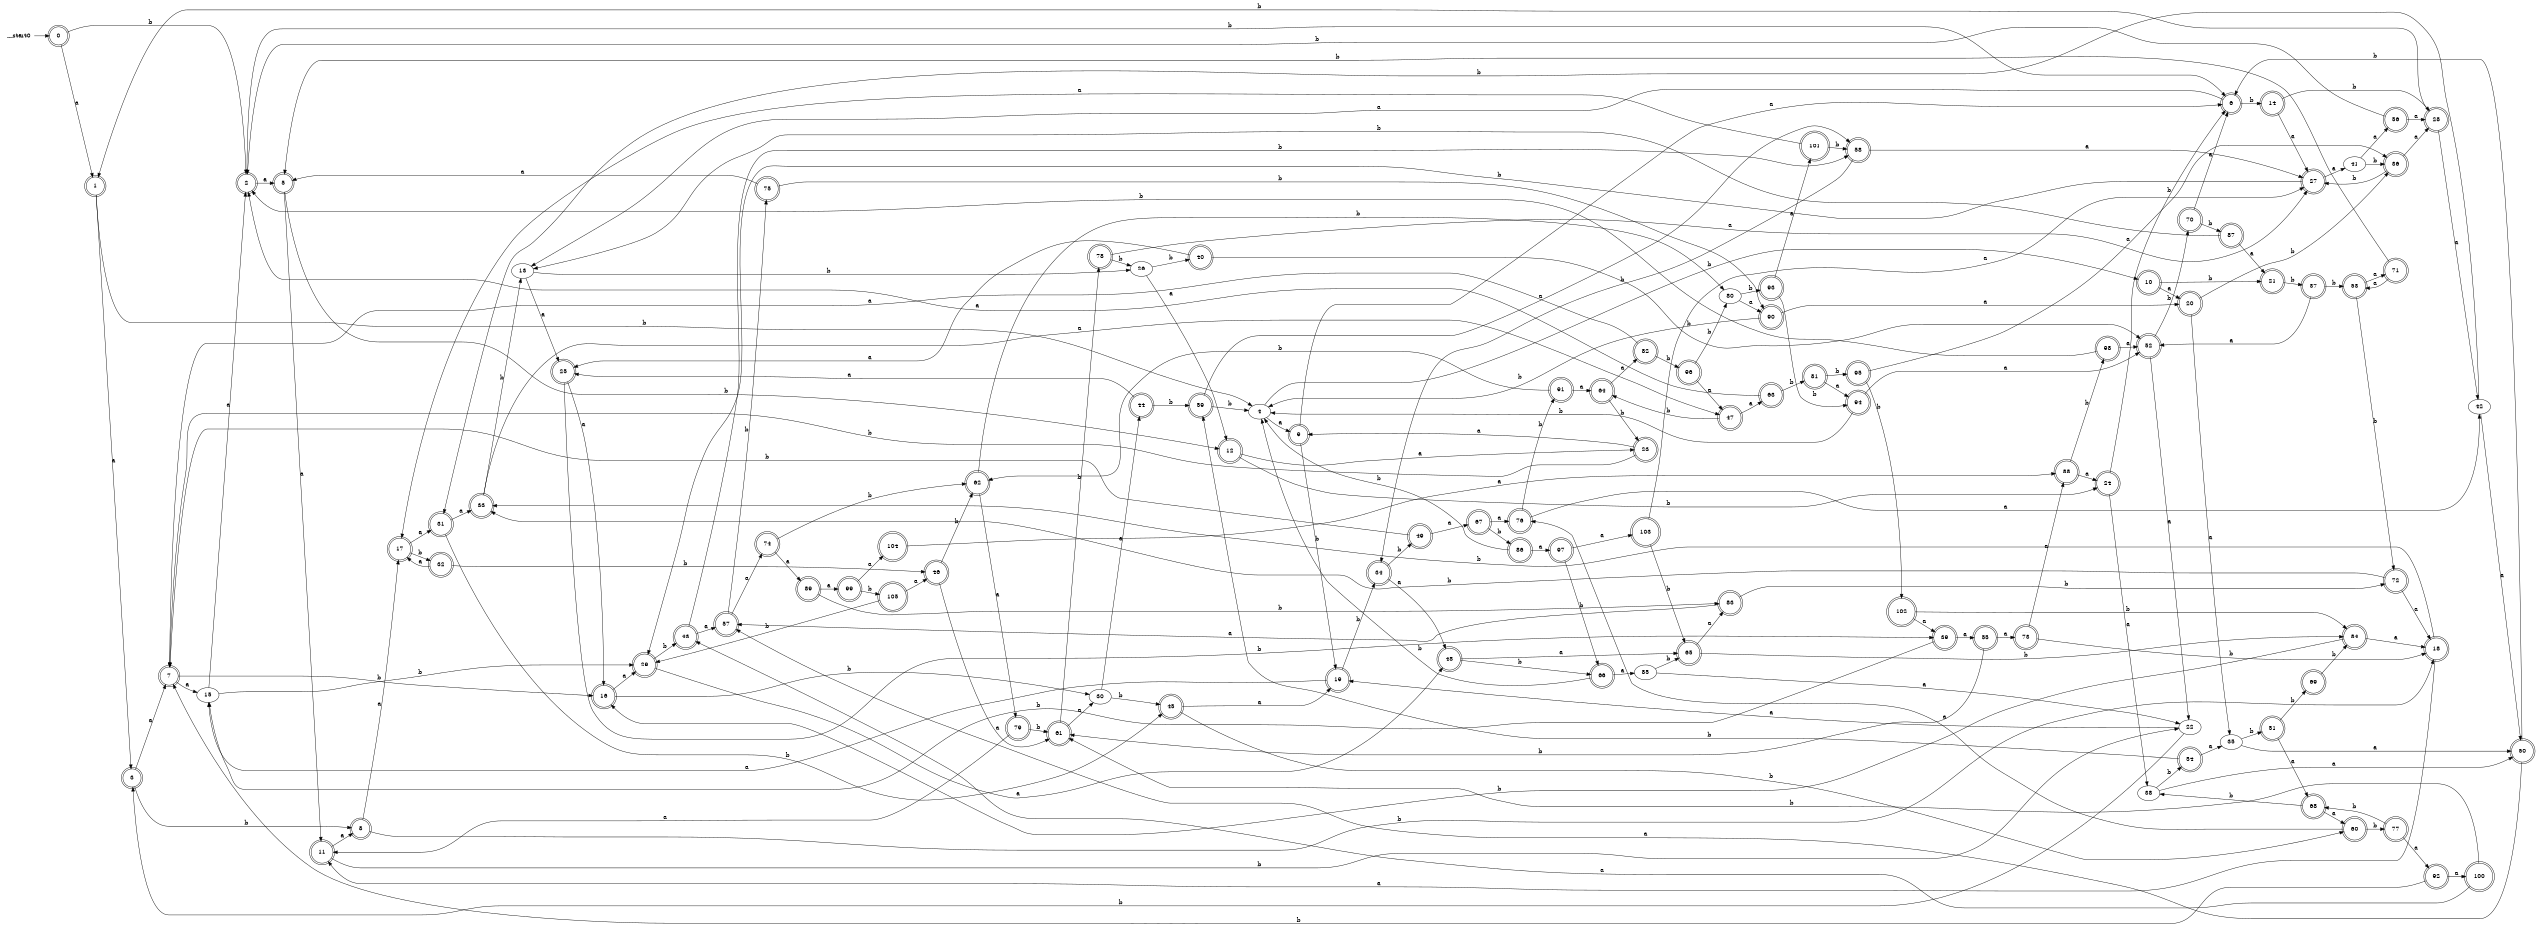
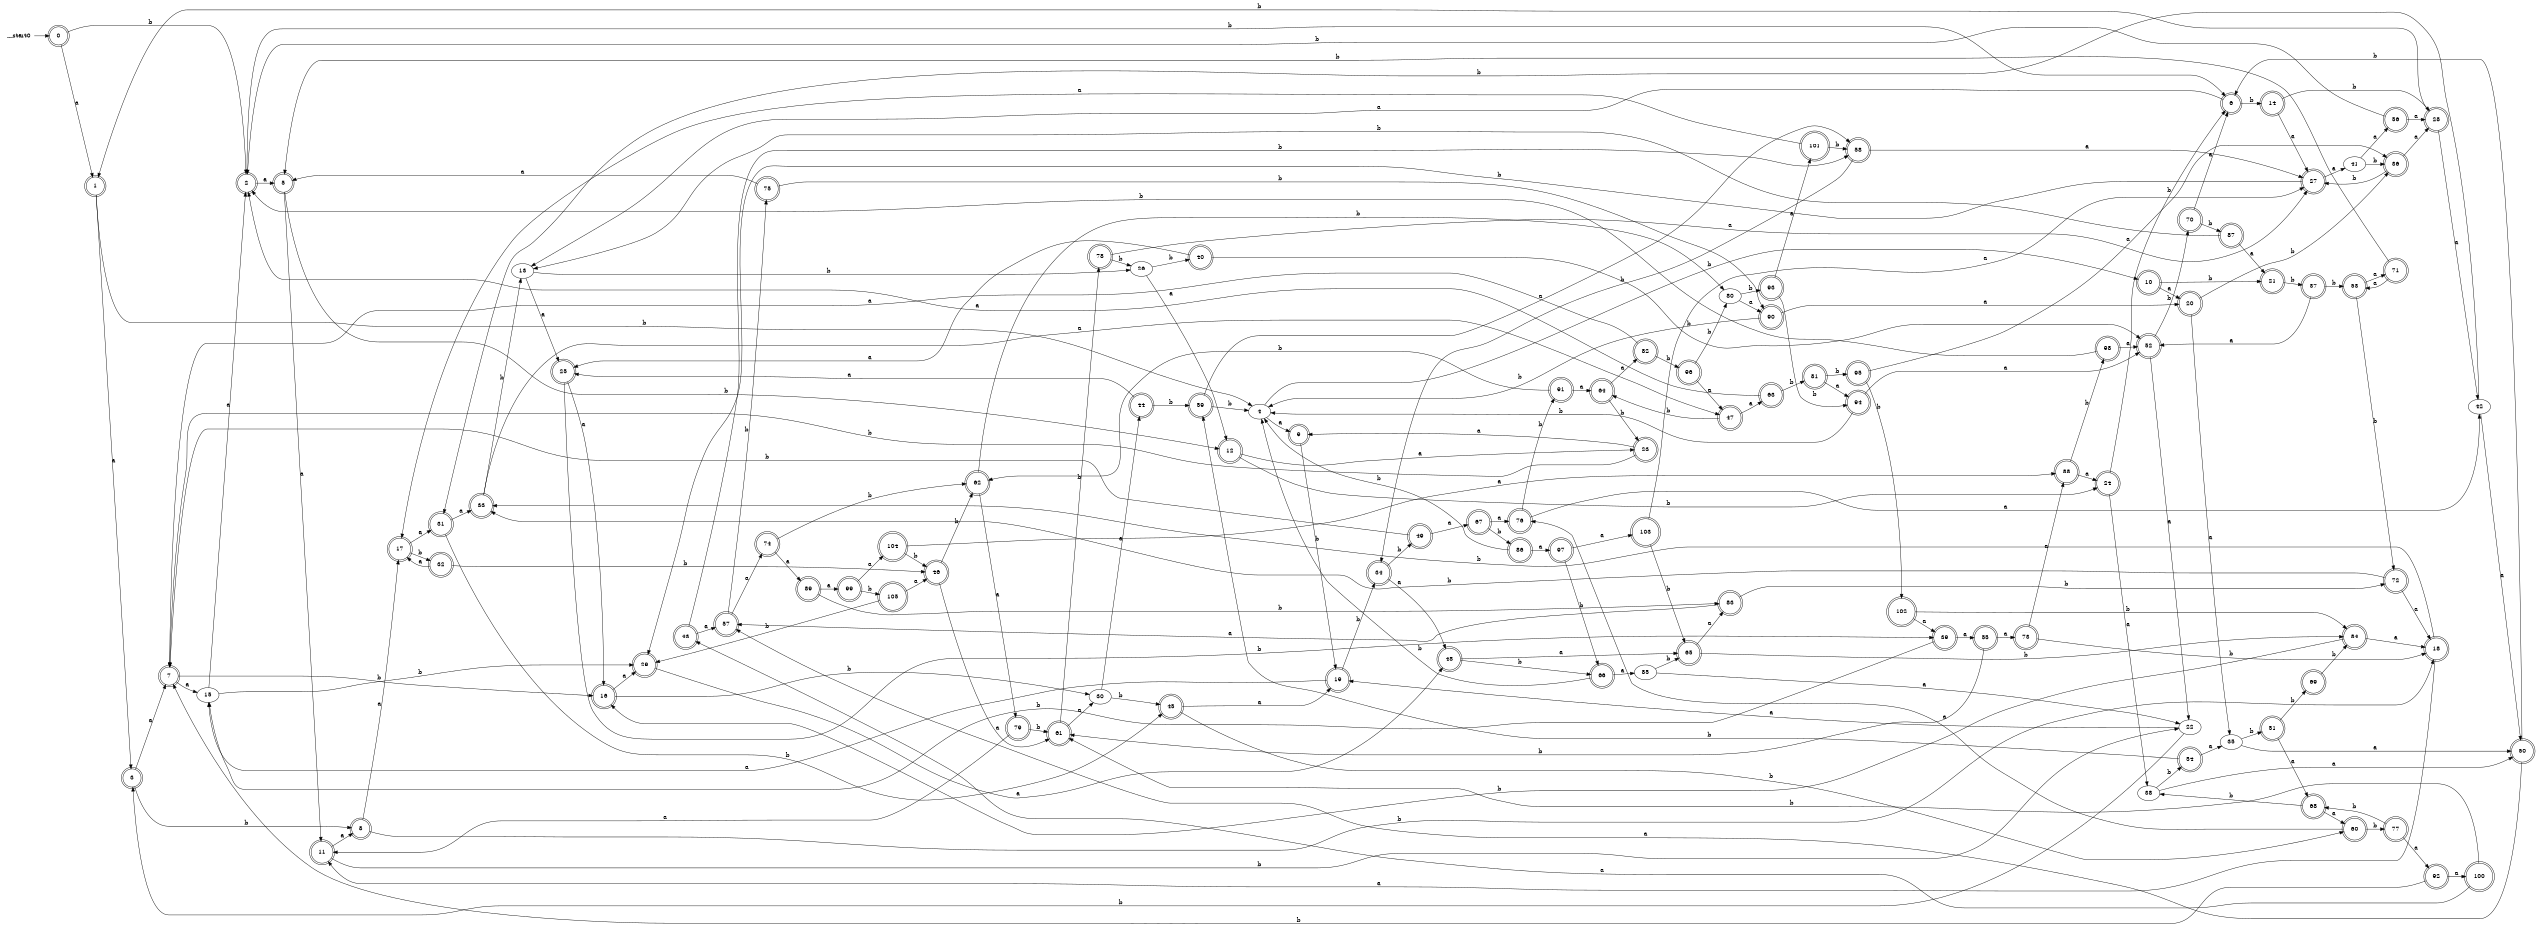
edge "9" -> "6": removed, label "a"
edge "104" -> "46": added, label "b"
edge "29" -> "43": removed, label "b"
